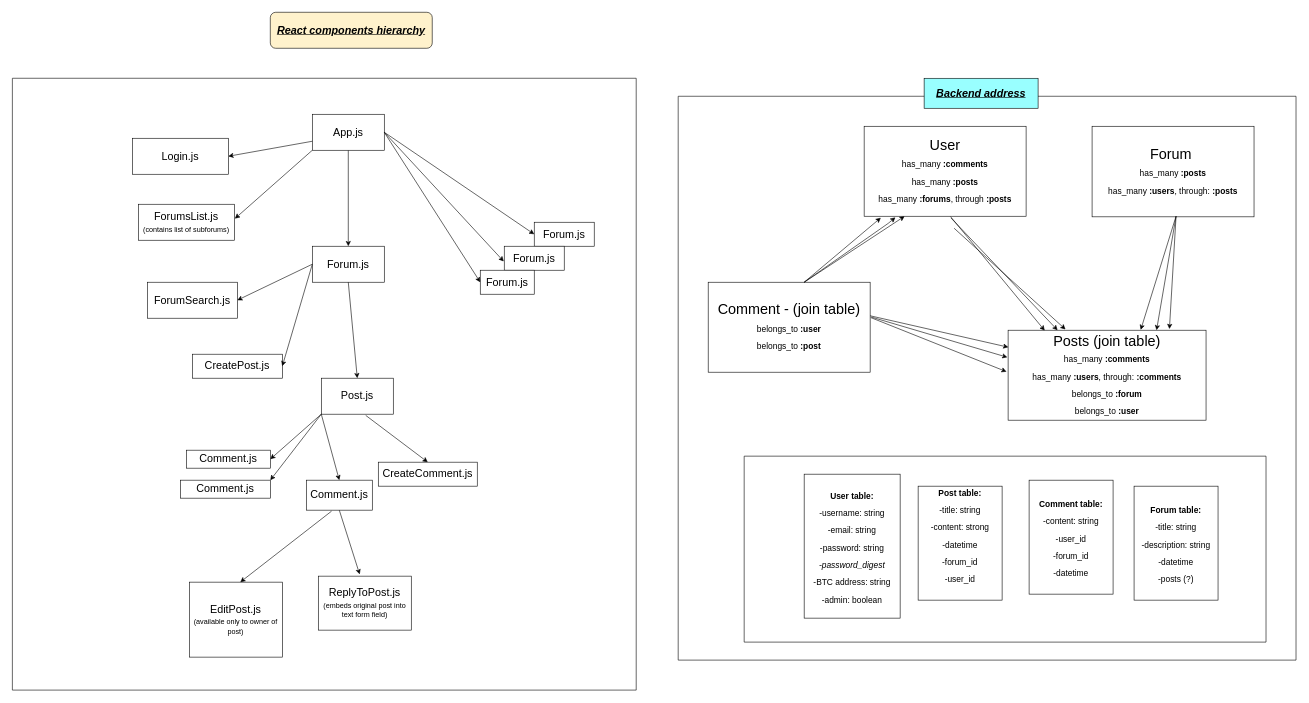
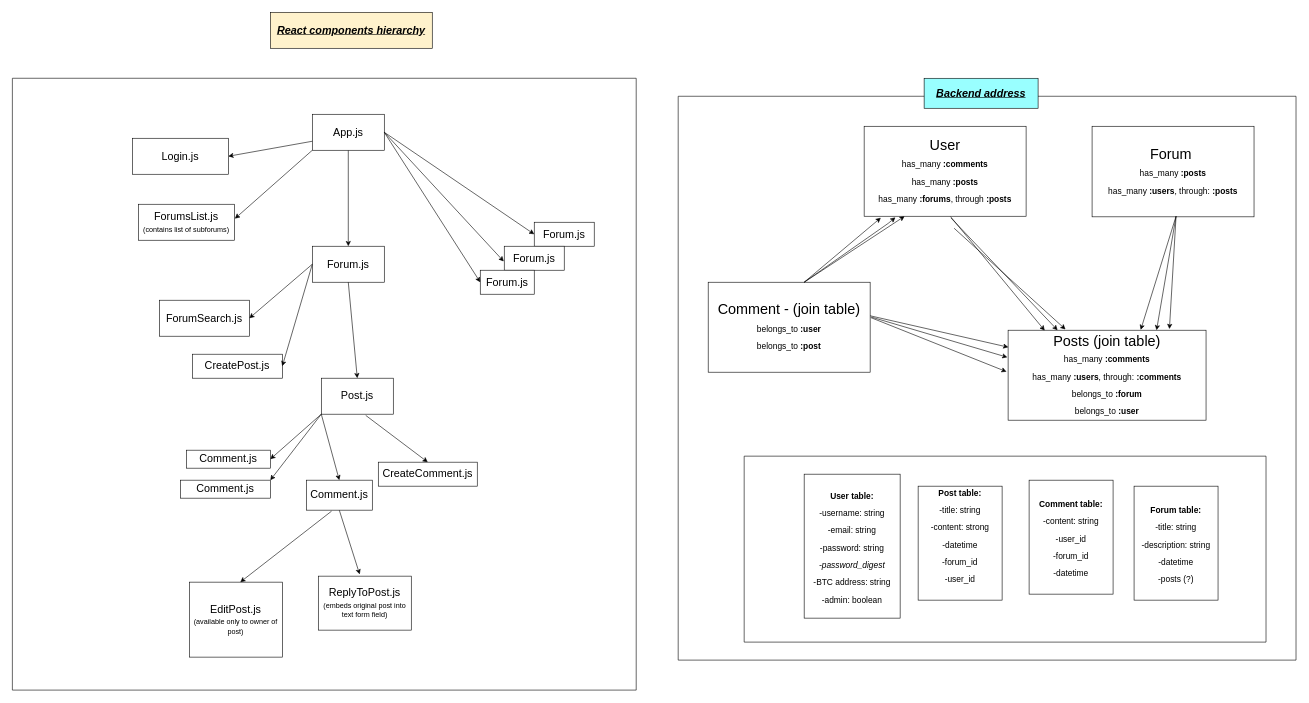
node "React components hierarchy": shape rounded rectangle -> rectangle
node "ForumSearch.js": moved (192, 300) -> (204, 318)
